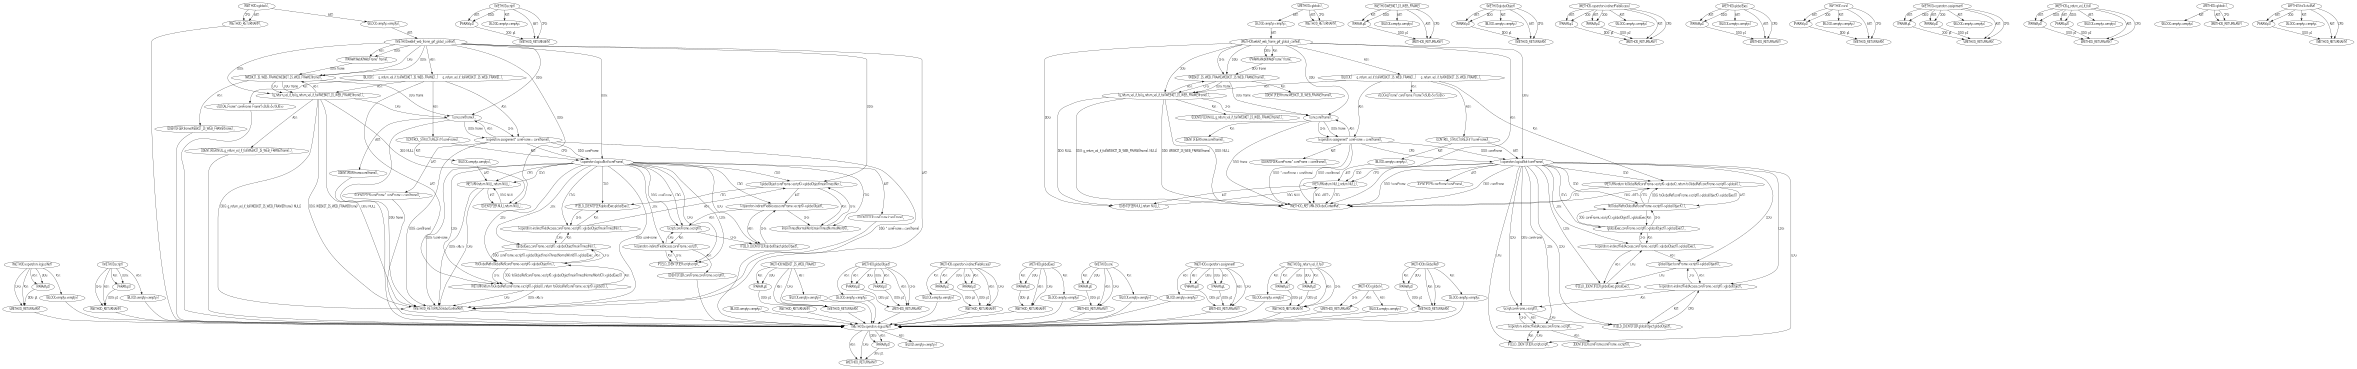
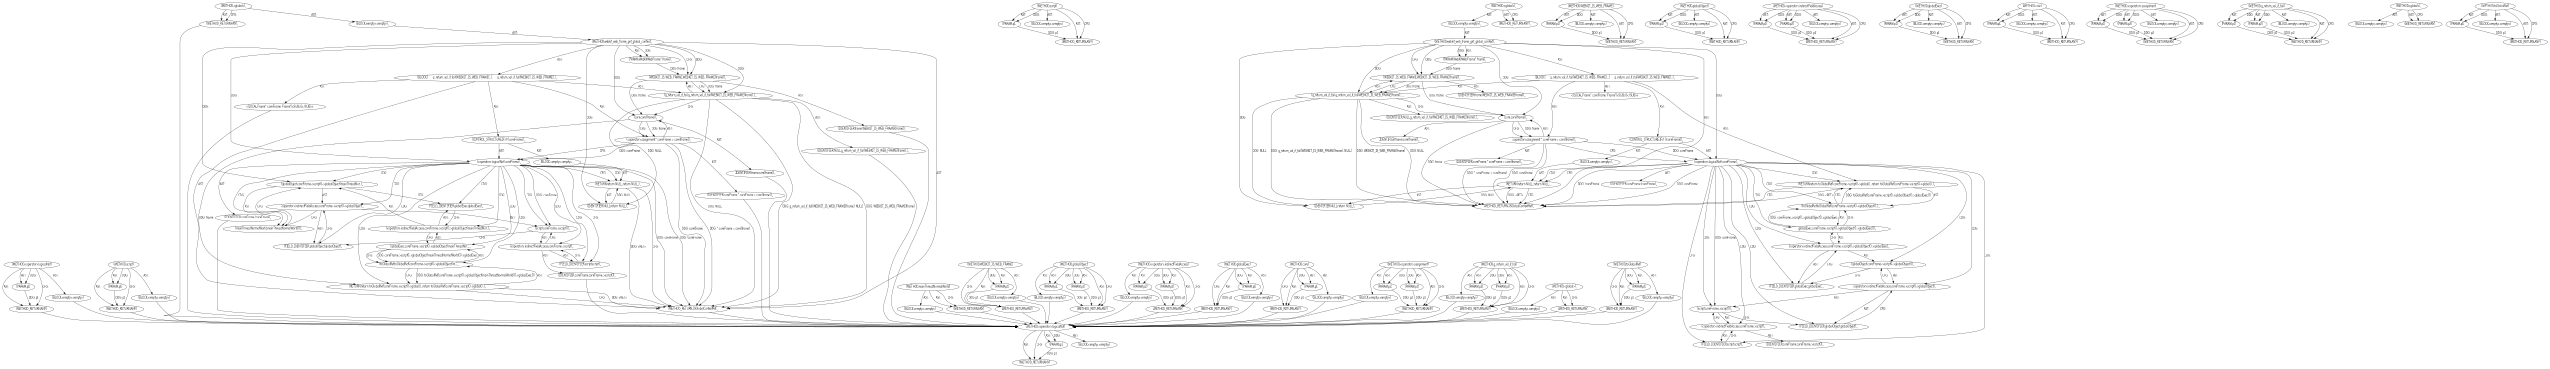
node "(METHOD,mainThreadNormalWorld)": added
